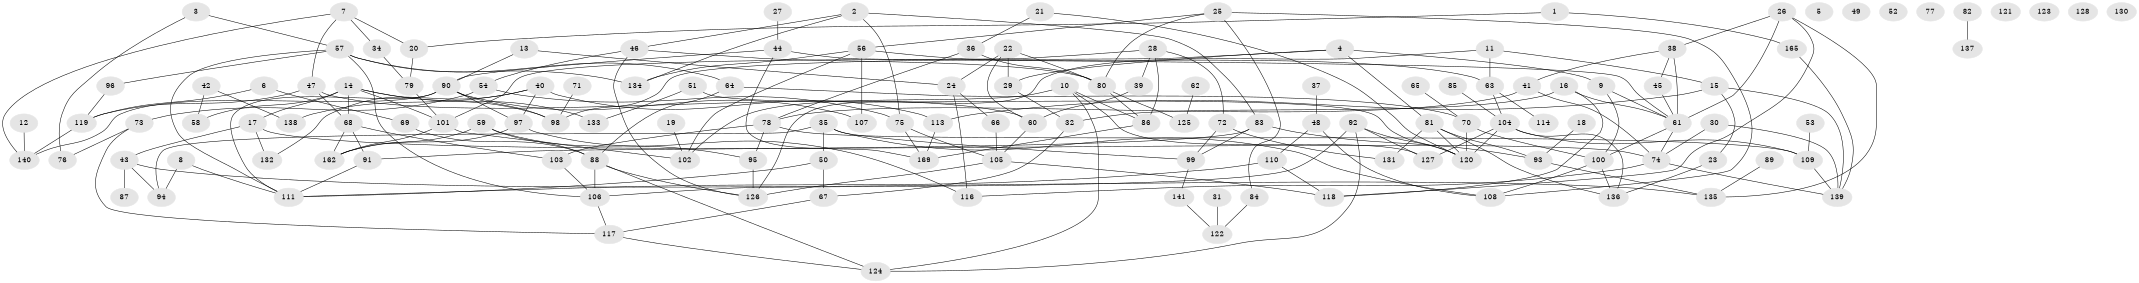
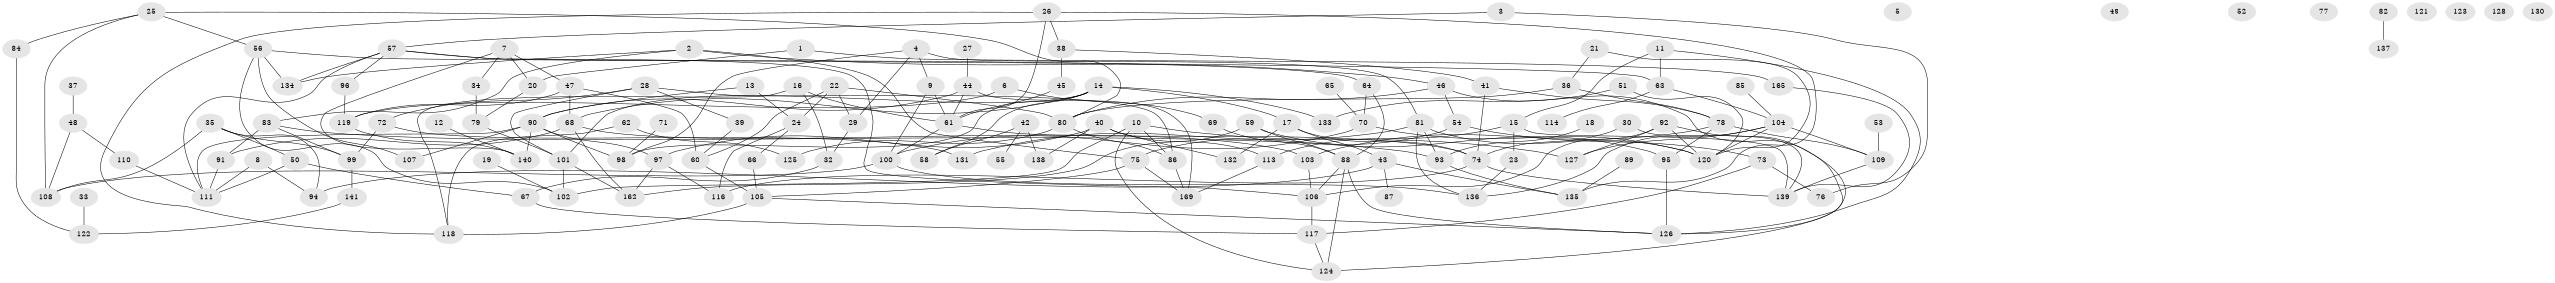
edge "38" -- "61": removed
node "55": added
edge "110" -- "118": now "62" -- "118"
node "31": label "31" -> "33"
